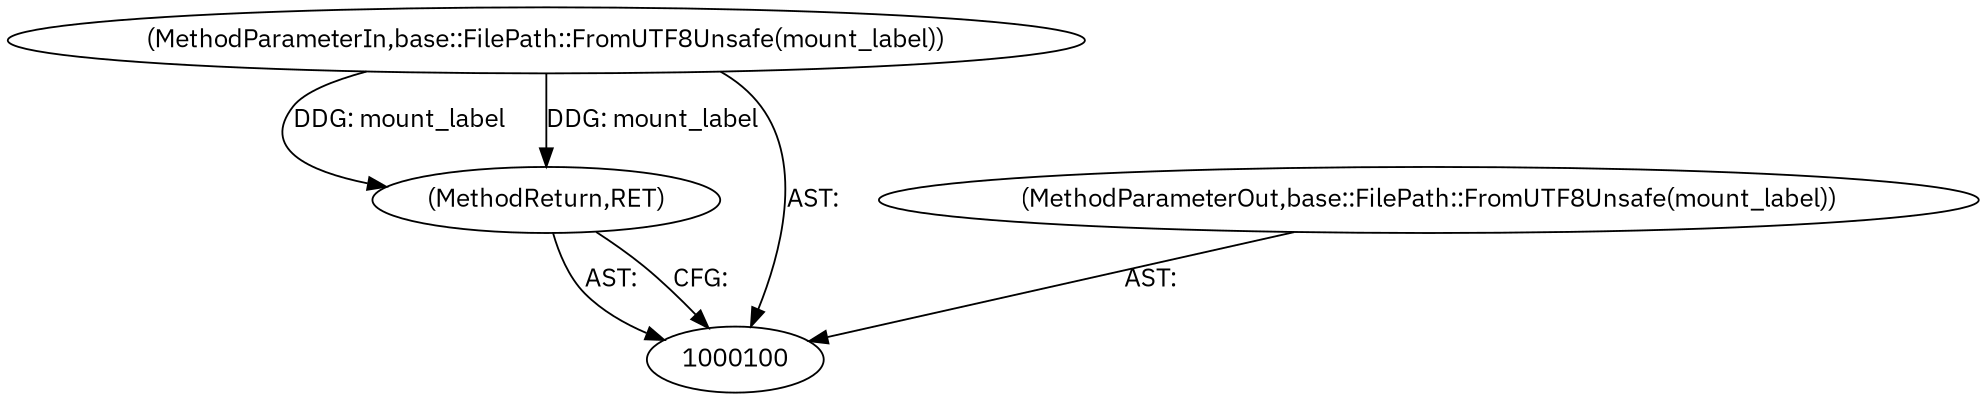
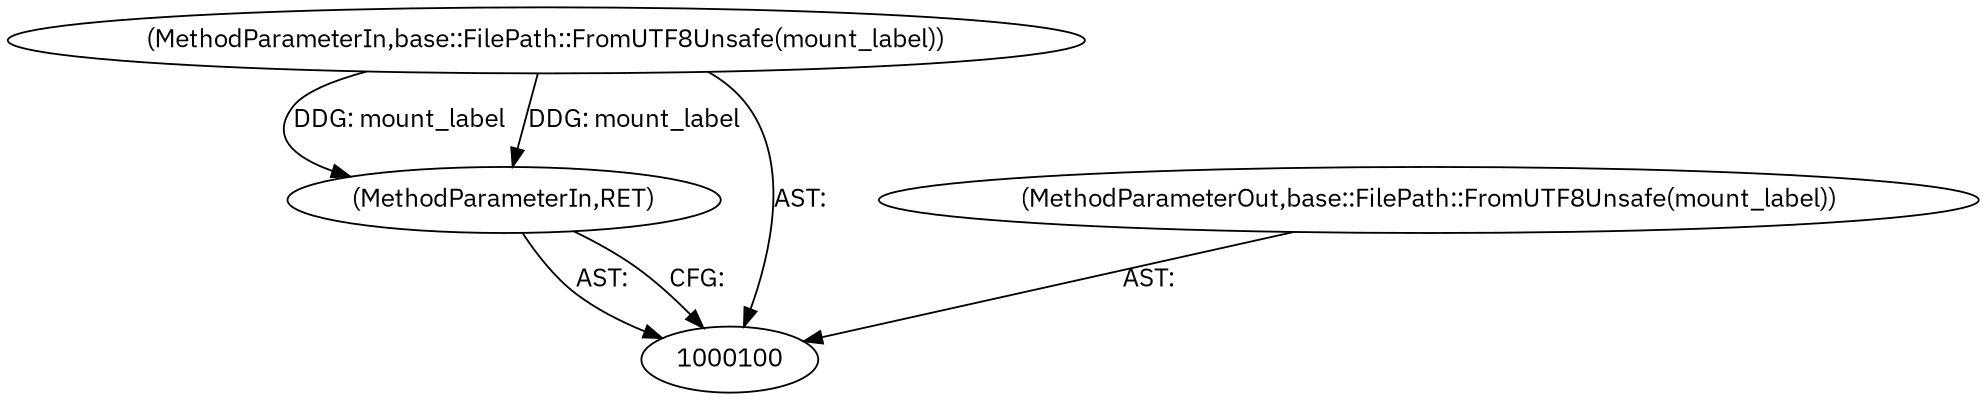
node "(MethodReturn,RET)": label "(MethodReturn,RET)" -> "(MethodParameterIn,RET)"
